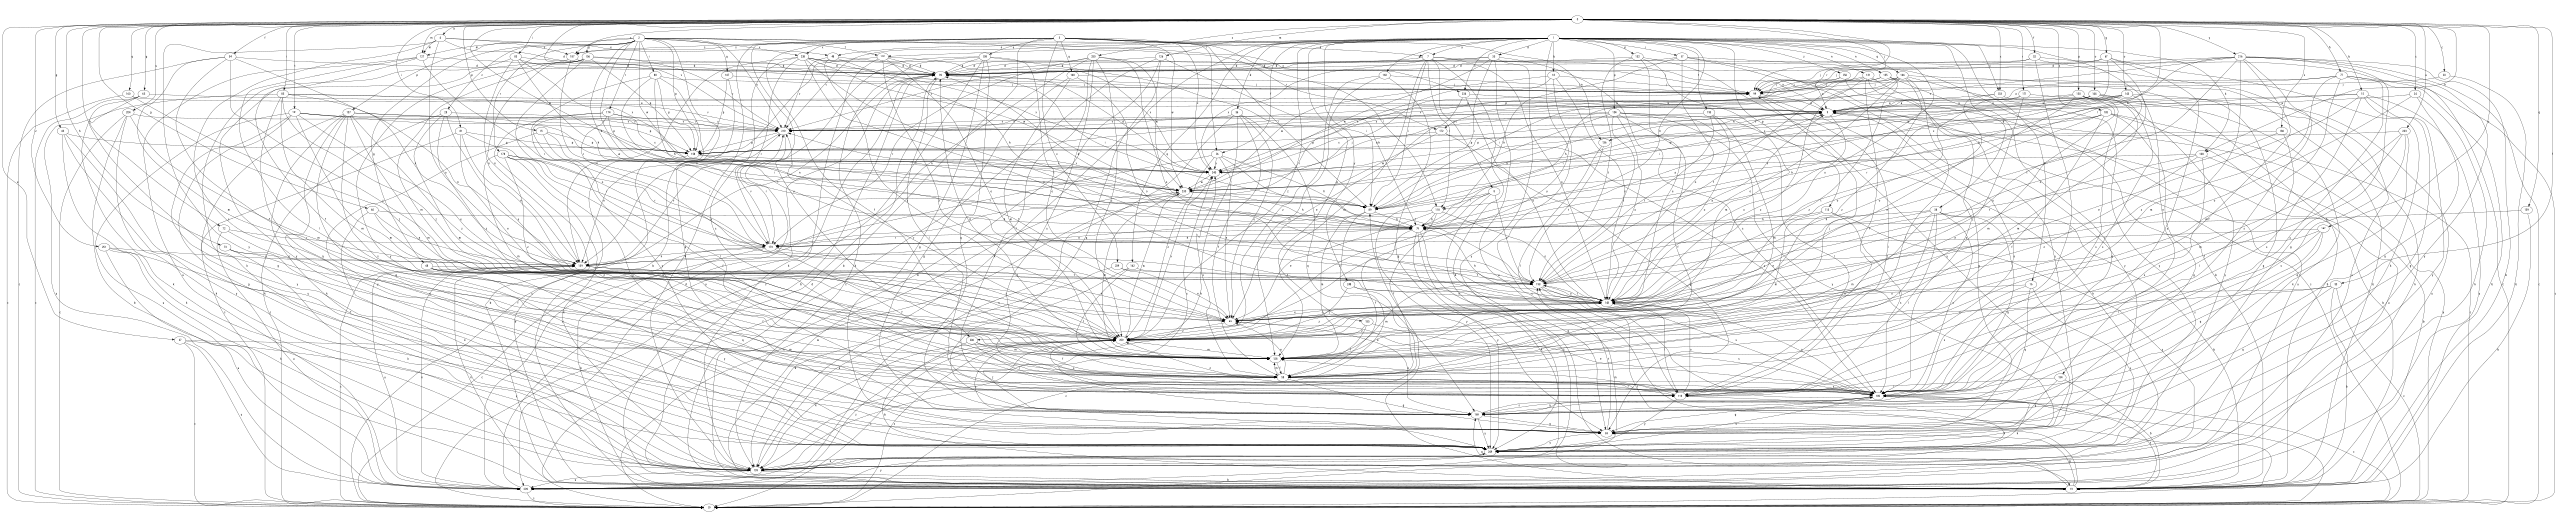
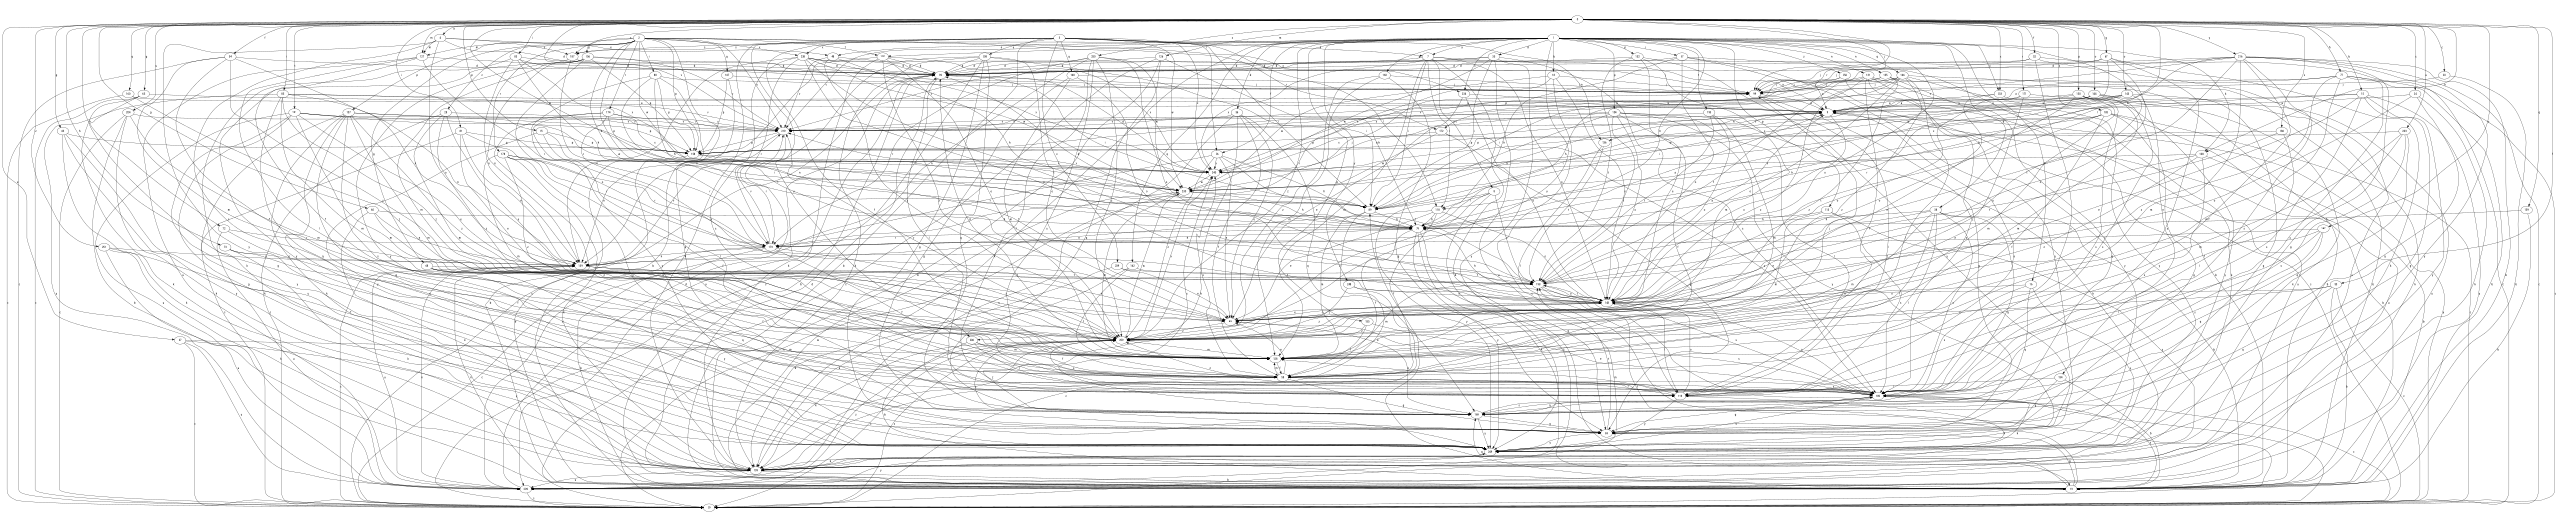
edge "131" -> "109": added, label "k"
